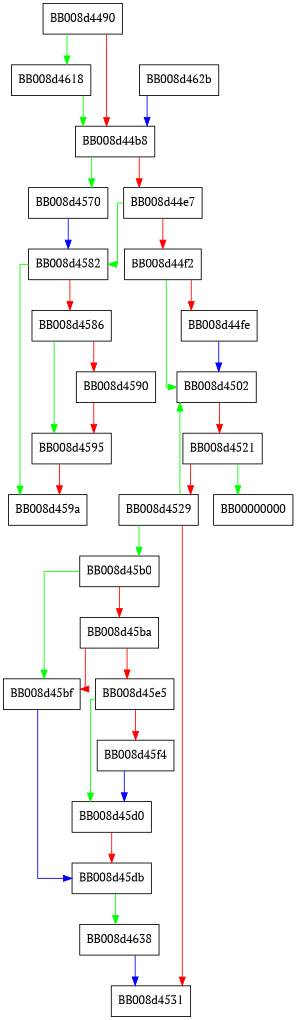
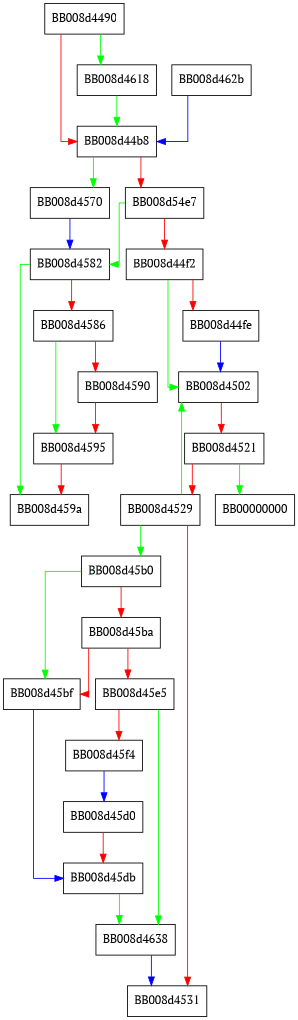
node "BB008d44e7": label "BB008d44e7" -> "BB008d54e7"
edge "BB008d45e5" -> "BB008d45d0": now "BB008d45e5" -> "BB008d4638"
